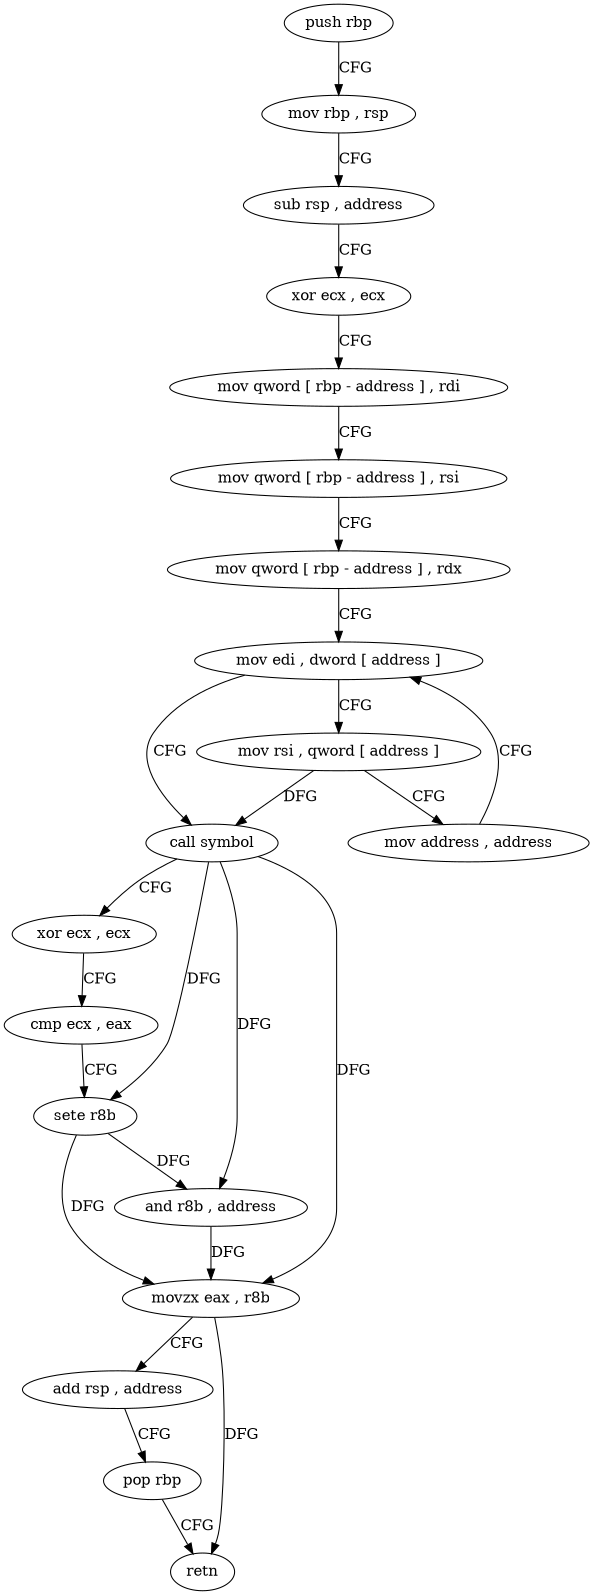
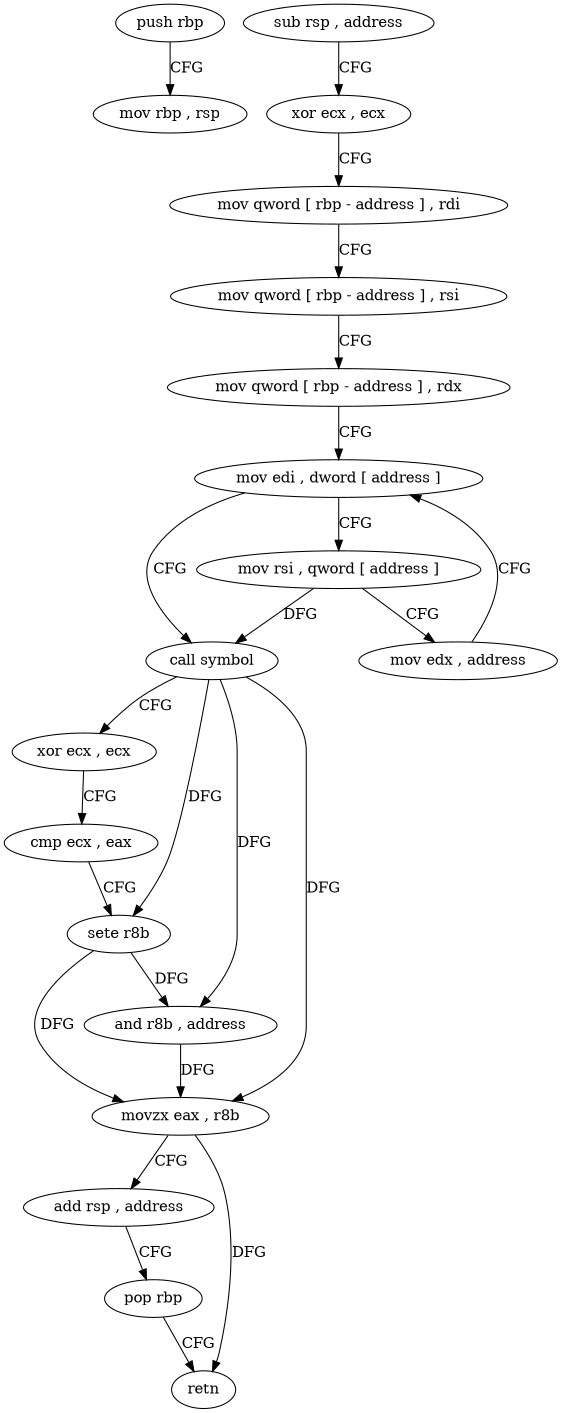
edge "mov rbp , rsp" -> "sub rsp , address": removed, label "CFG"
node "mov address , address": label "mov address , address" -> "mov edx , address"
